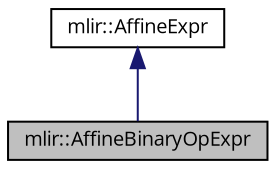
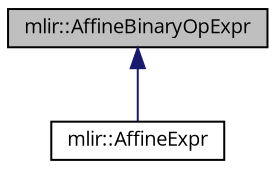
edge "mlir::AffineBinaryOpExpr" -> "mlir::AffineExpr": reversed
